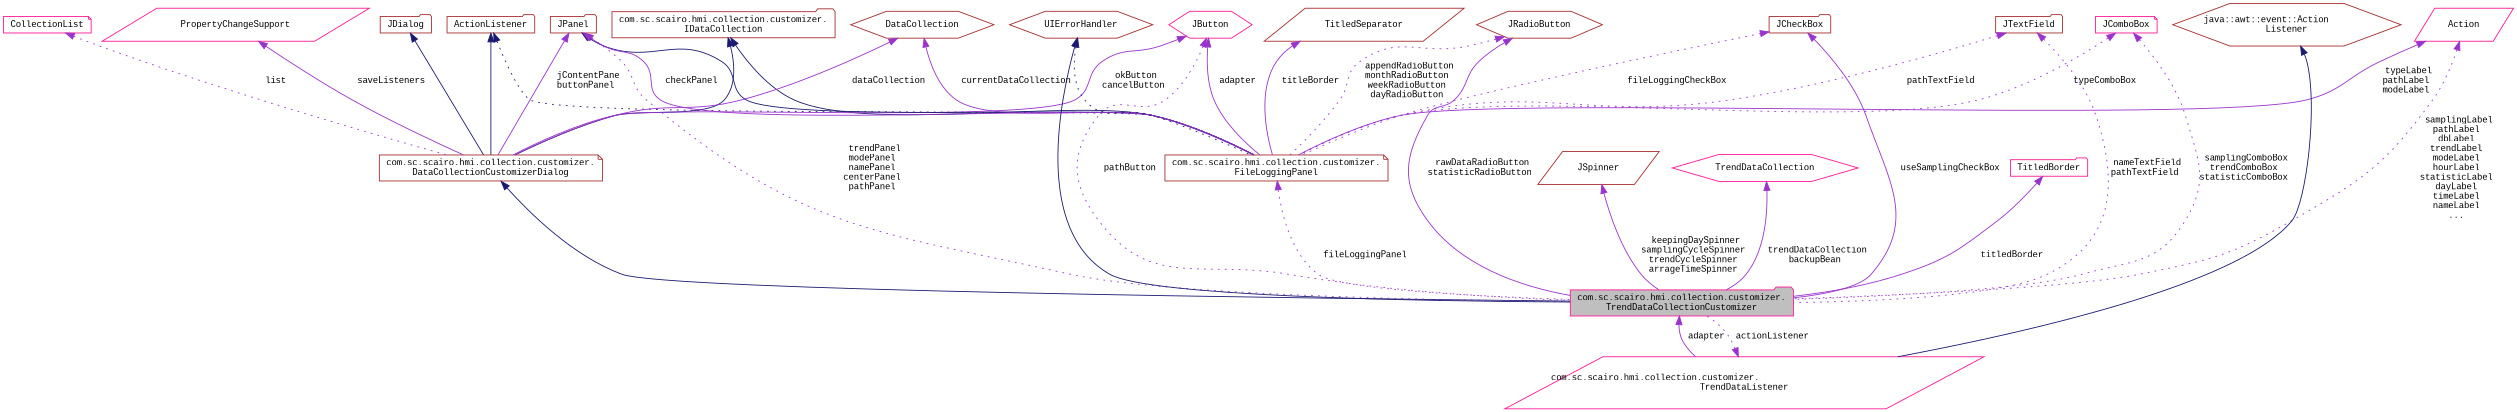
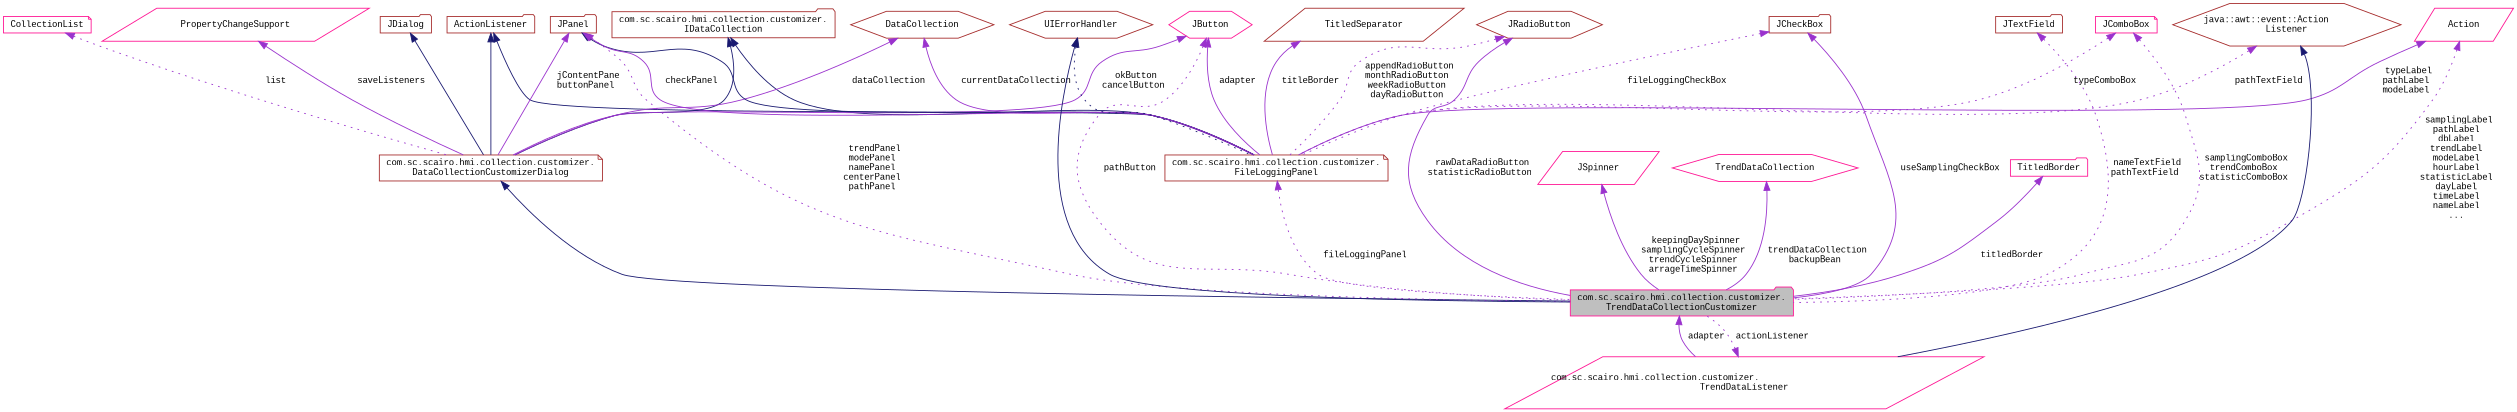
edge "com.sc.scairo.hmi.collection.customizer. FileLoggingPanel" -> "JTextField": now "com.sc.scairo.hmi.collection.customizer. FileLoggingPanel" -> "java::awt::event::Action Listener"
edge "com.sc.scairo.hmi.collection.customizer. FileLoggingPanel" -> "ActionListener": style dotted -> solid
node "JSpinner": color brown -> deeppink
